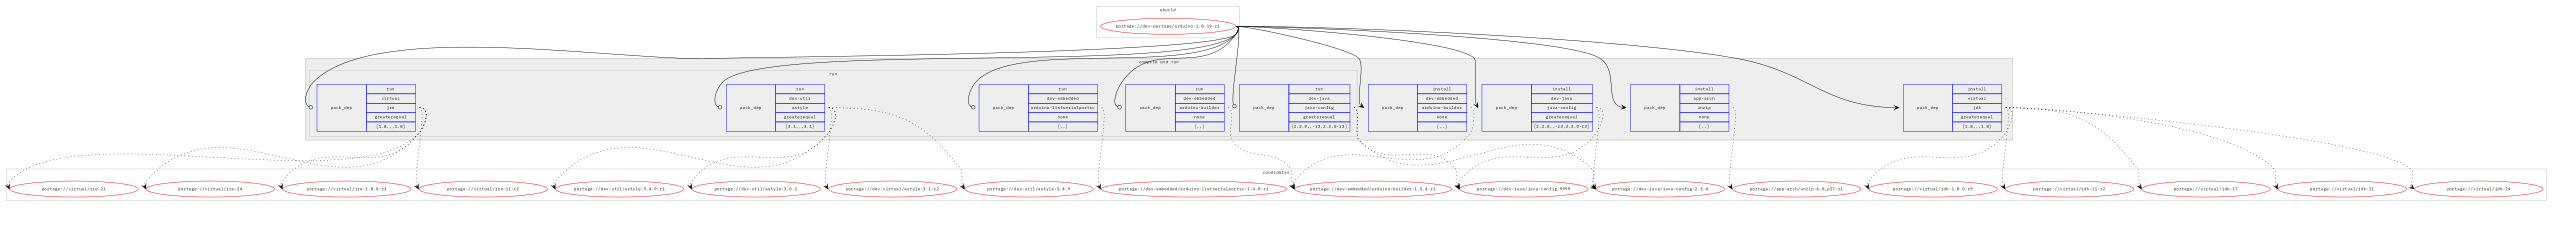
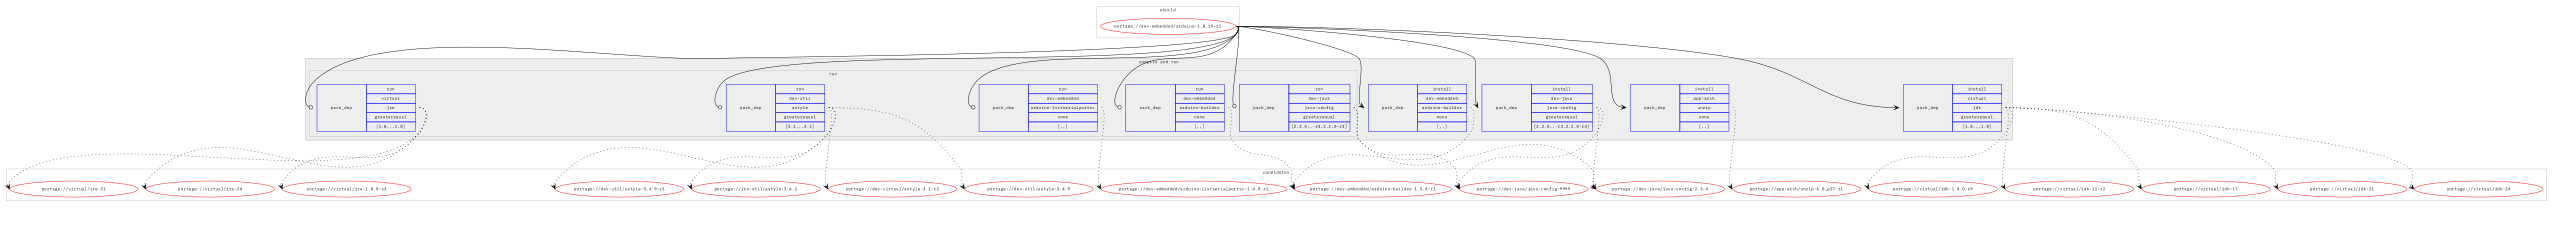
node "portage://dev-portage/arduino-1.8.19-r1": label "portage://dev-portage/arduino-1.8.19-r1" -> "portage://dev-embedded/arduino-1.8.19-r1"
node "portage://virtual/jre-11-r2": removed
node "portage://dev-util/astyle-3.6.1": label "portage://dev-util/astyle-3.6.1" -> "portage://jre-util/astyle-3.6.1"
